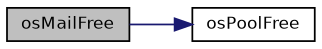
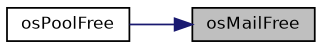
edge "osMailFree" -> "osPoolFree": reversed
